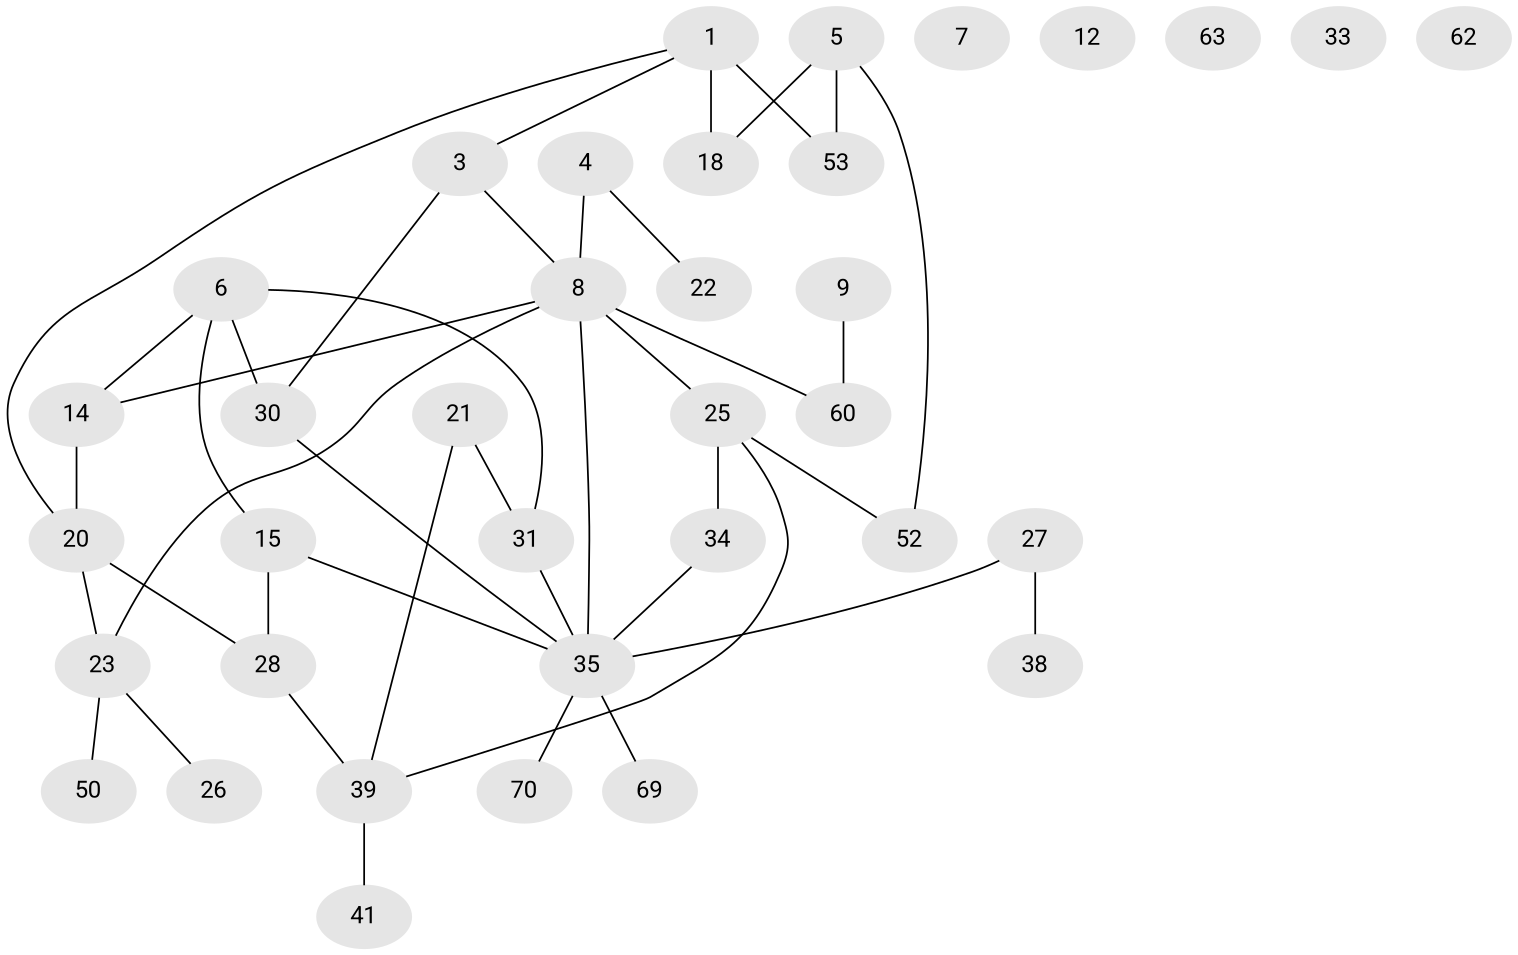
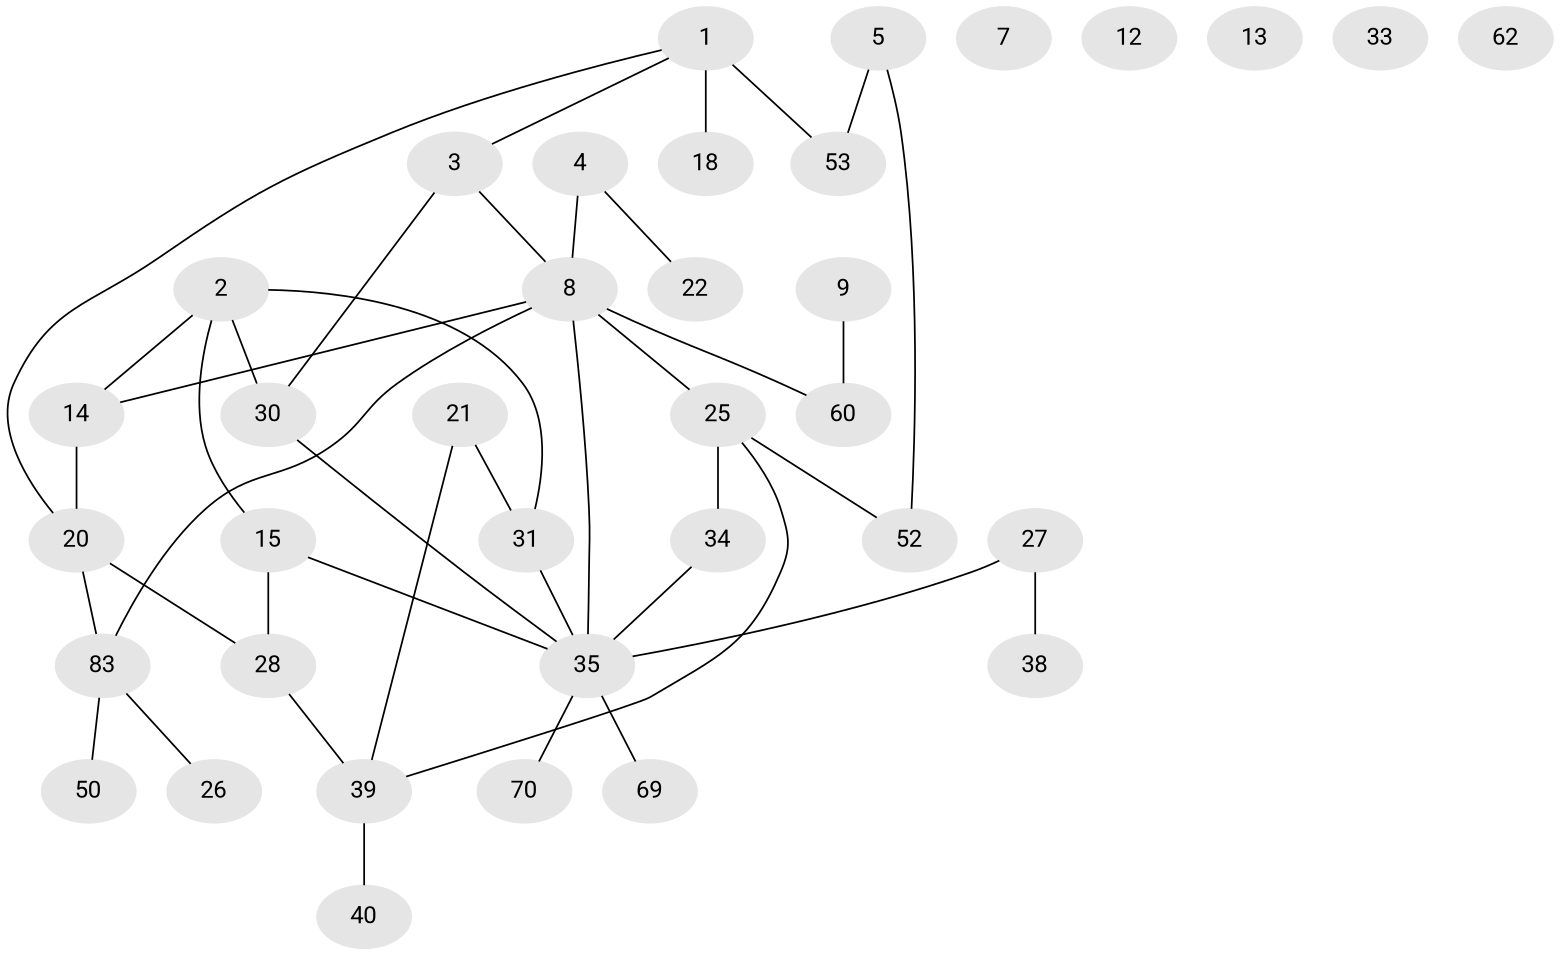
node "63": label "63" -> "13"
edge "5" -- "18": removed
node "6": label "6" -> "2"
node "23": label "23" -> "83"
node "41": label "41" -> "40"
